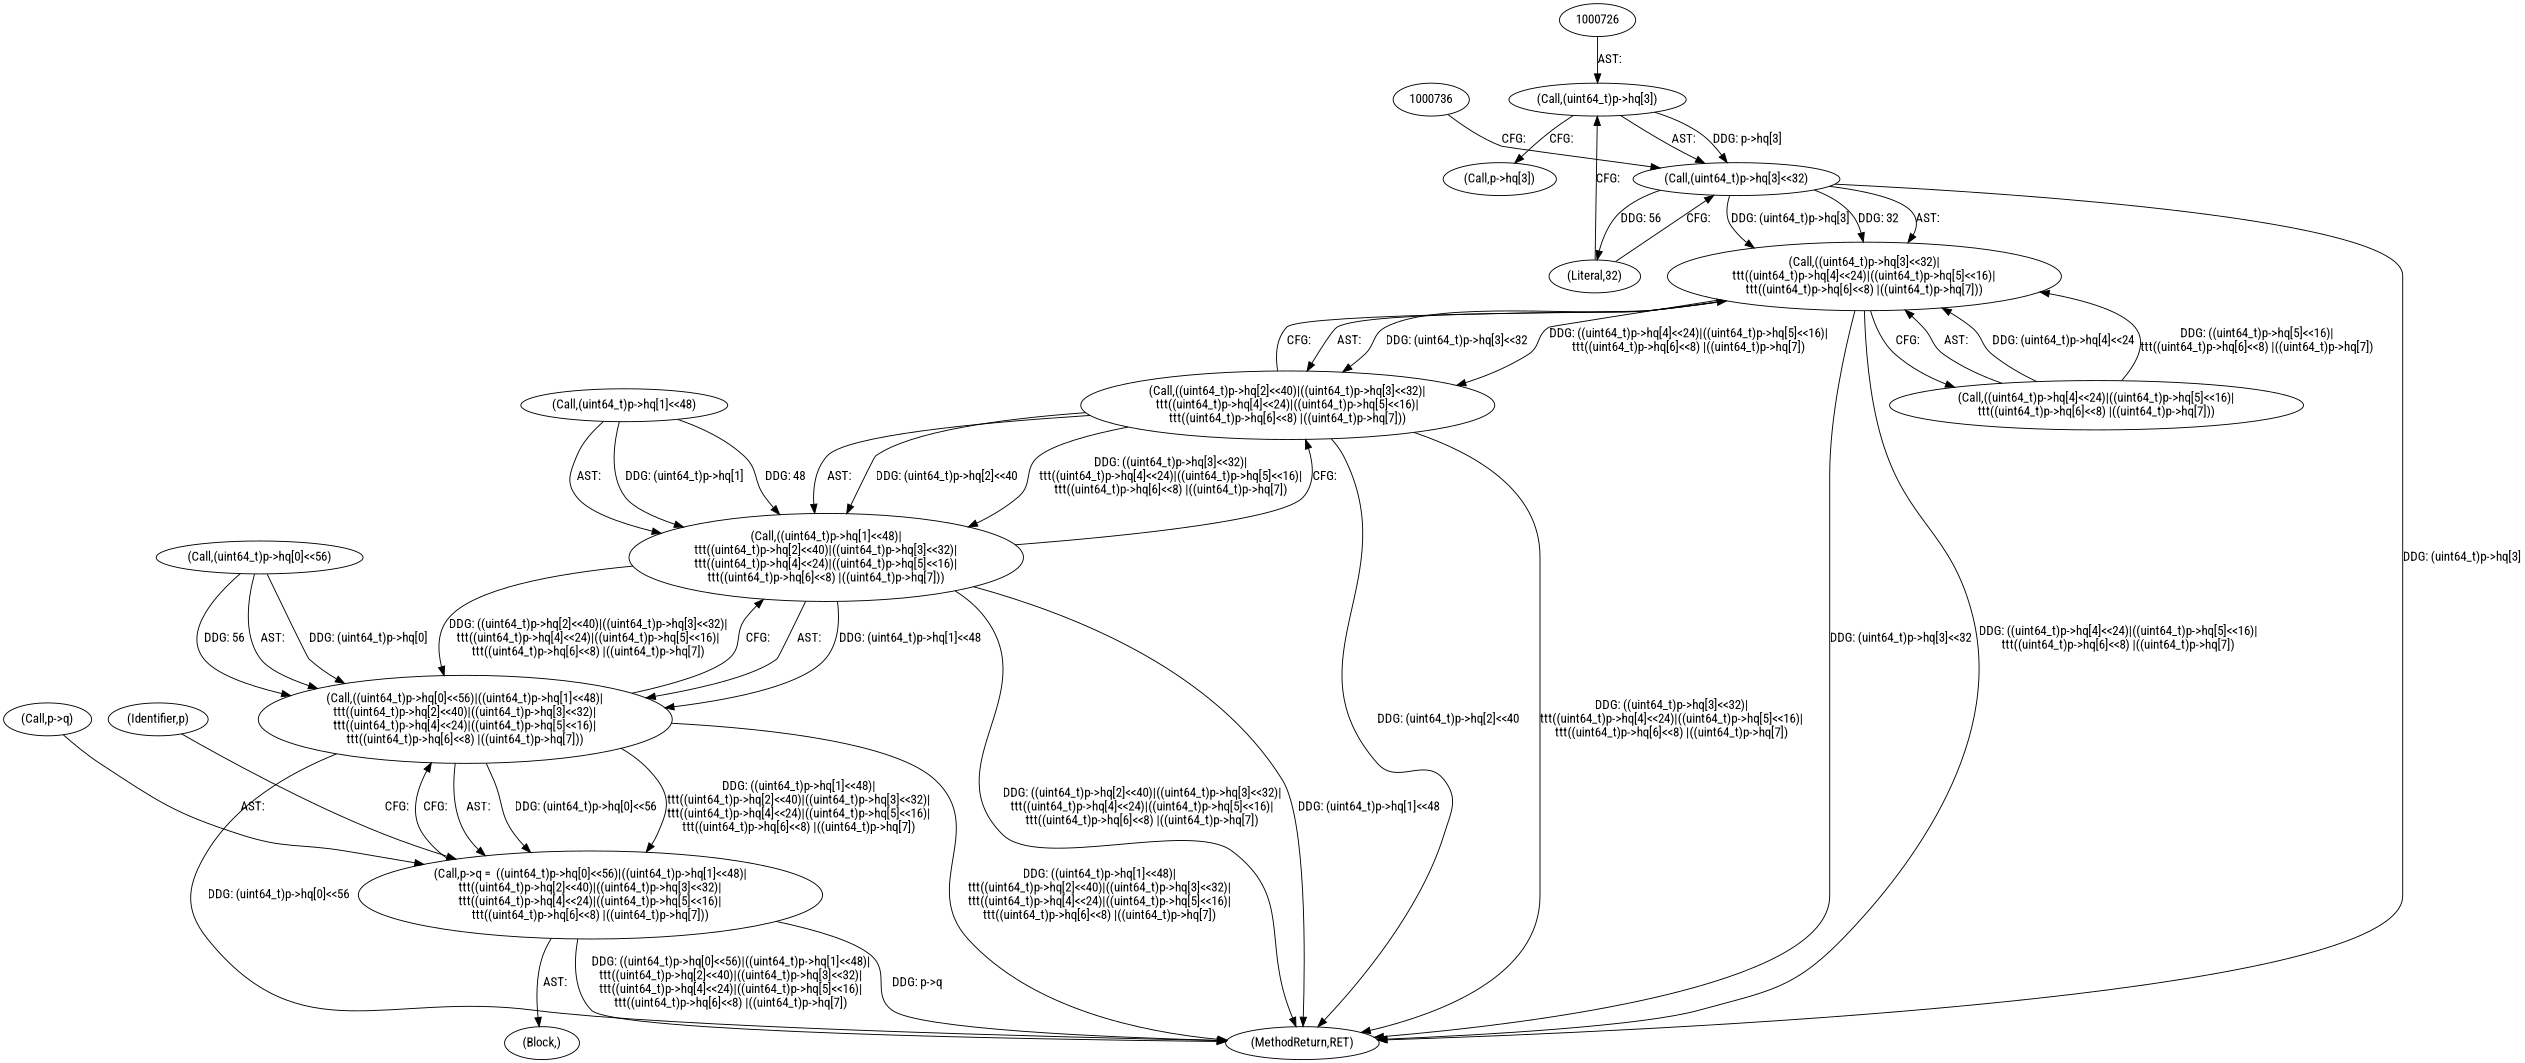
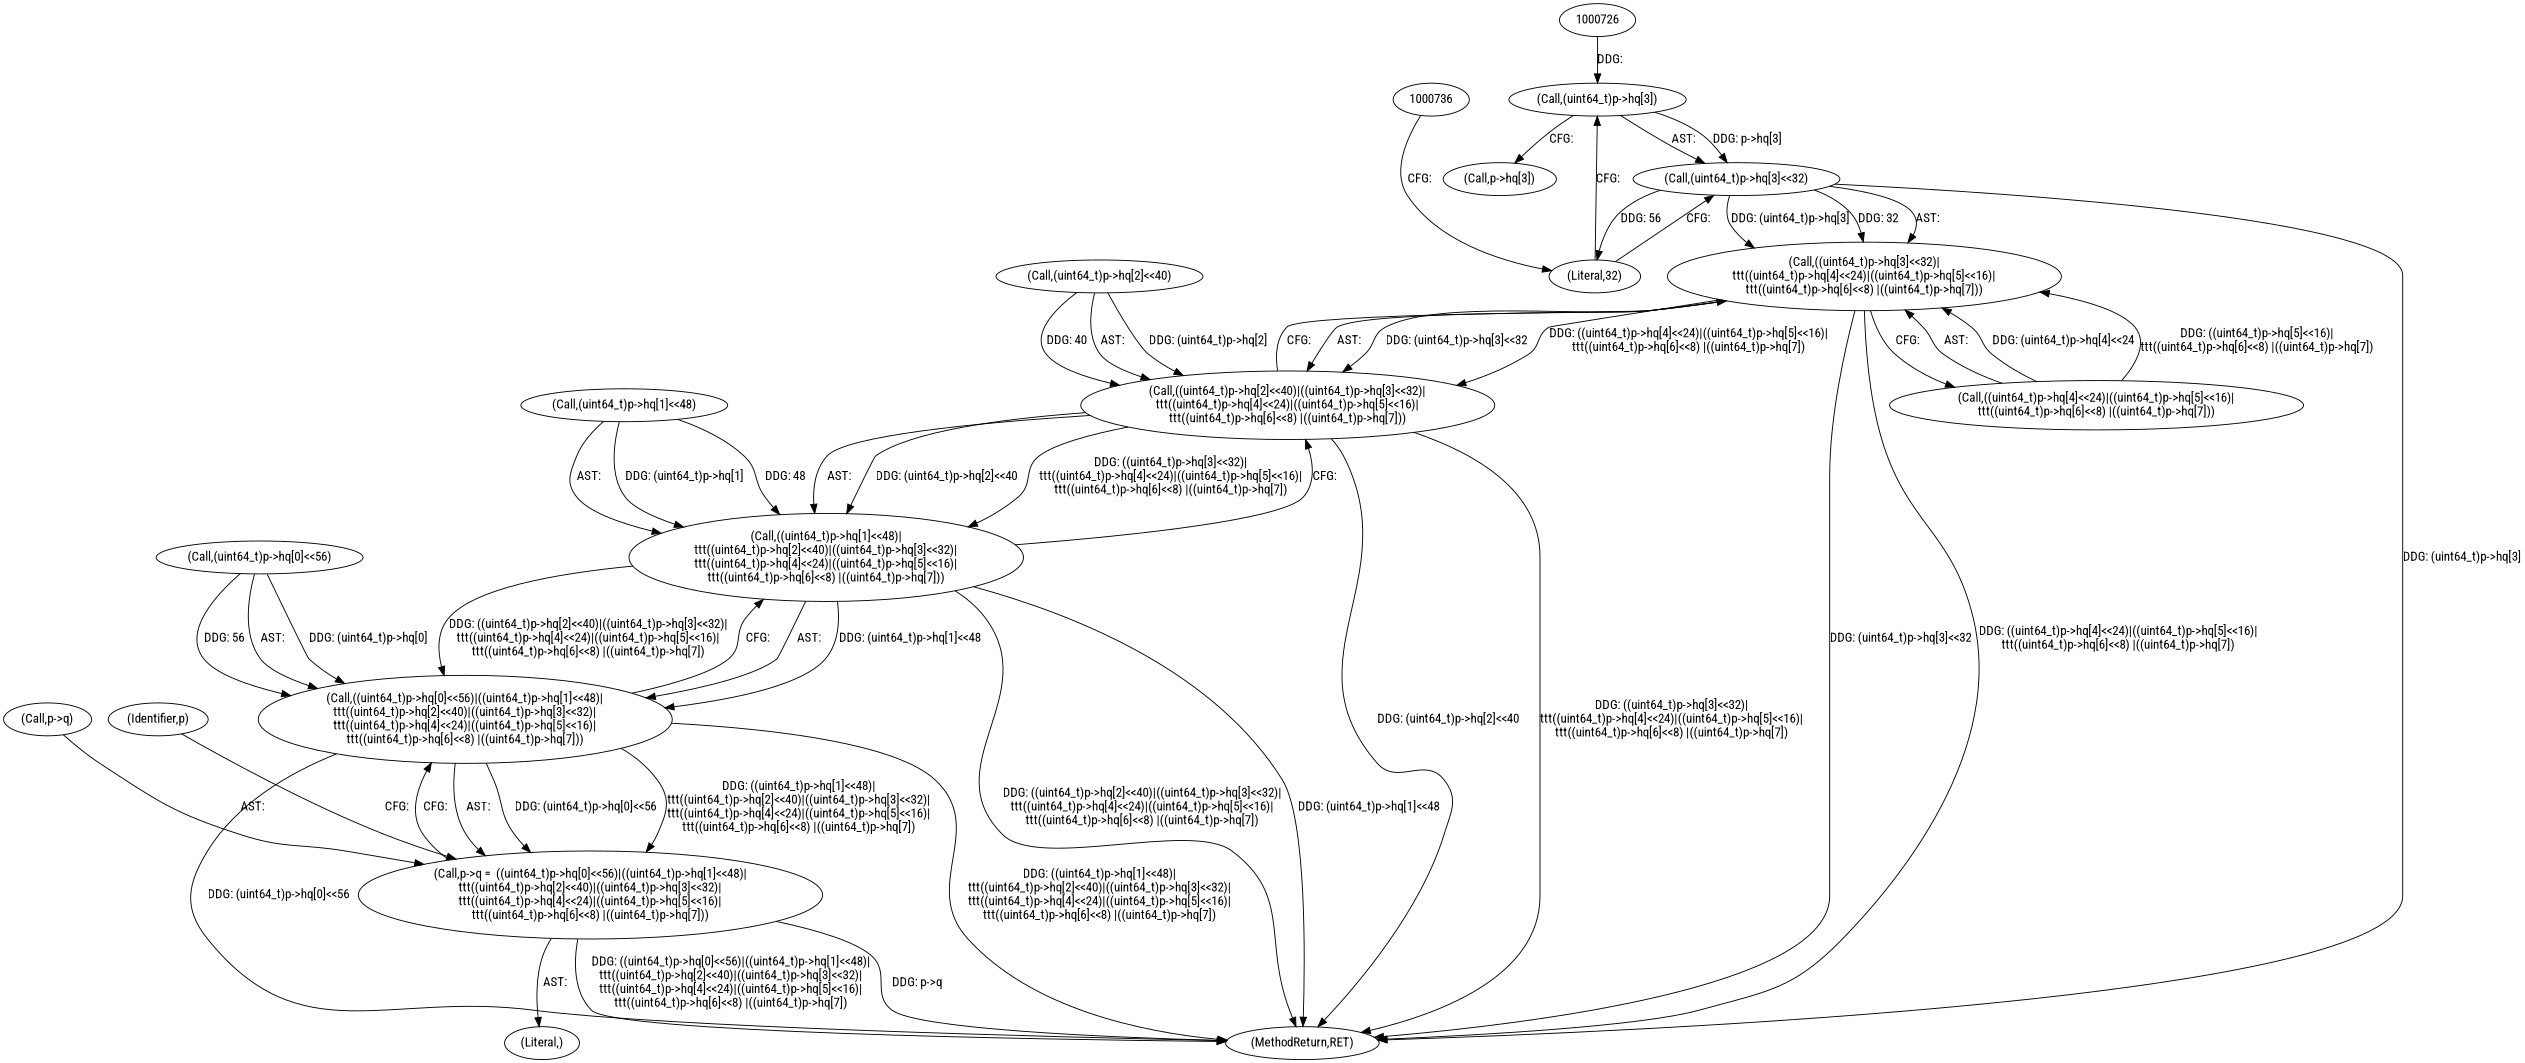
edge "1000726" -> "(Call,(uint64_t)p->hq[3])": label "AST: " -> "DDG: "
edge "1000736" -> "(Call,(uint64_t)p->hq[3]<<32)": now "1000736" -> "(Literal,32)"
node "(Call,(uint64_t)p->hq[2]<<40)": added
node "(Block,)": label "(Block,)" -> "(Literal,)"
